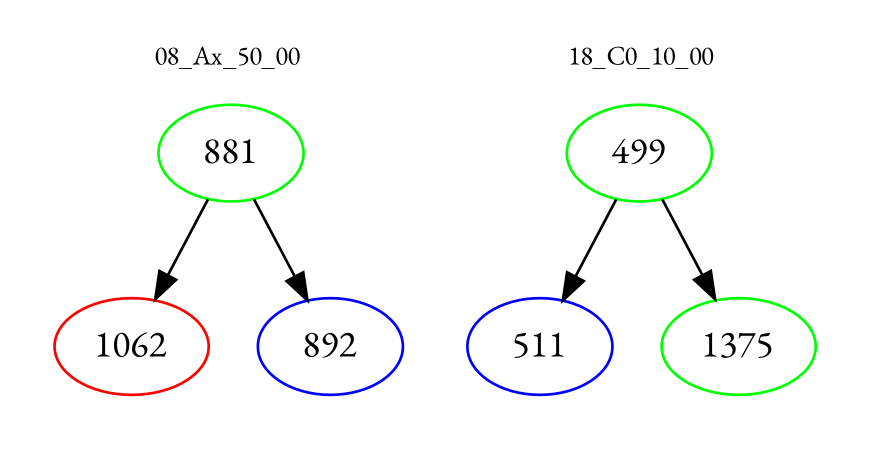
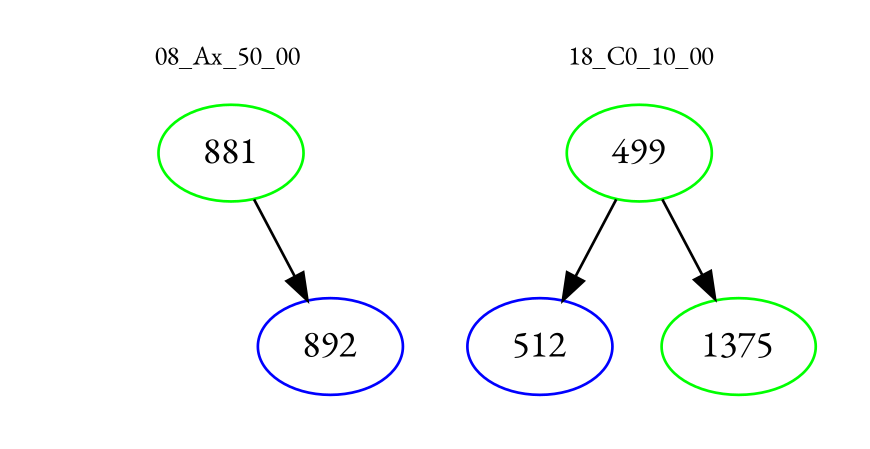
node "1062": removed
node "511": label "511" -> "512"
